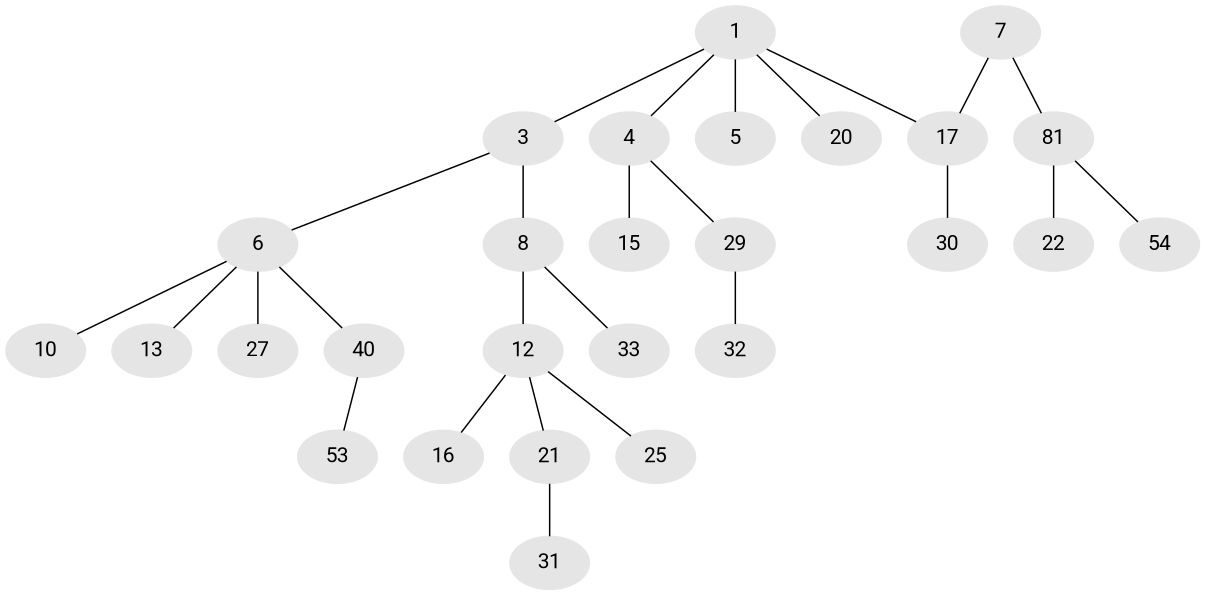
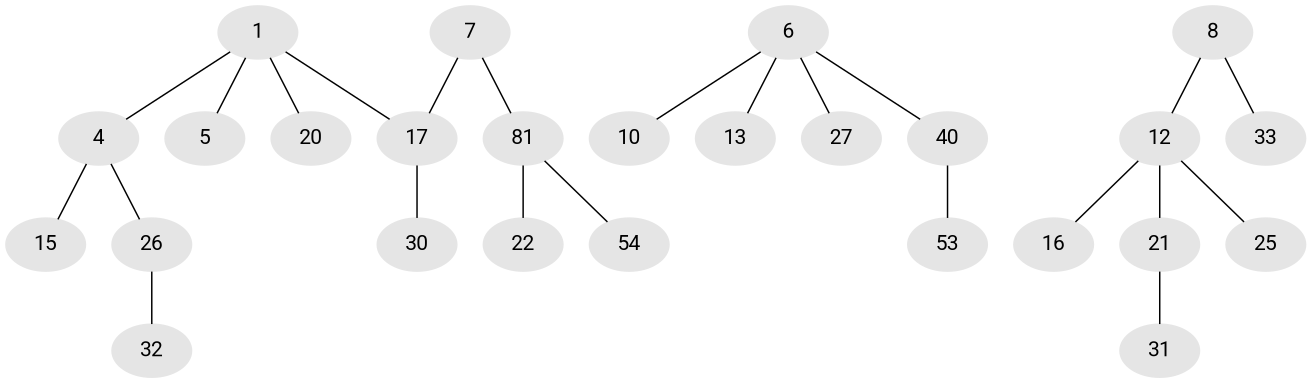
node "3": removed
node "29": label "29" -> "26"
